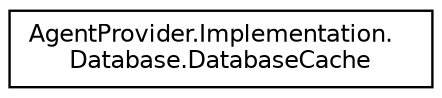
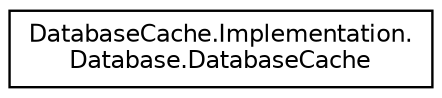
node "AgentProvider.Implementation. Database.DatabaseCache": label "AgentProvider.Implementation. Database.DatabaseCache" -> "DatabaseCache.Implementation. Database.DatabaseCache"
